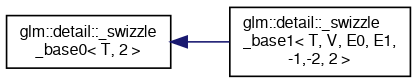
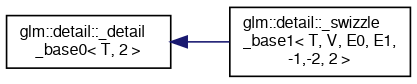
node "glm::detail::_swizzle _base0< T, 2 >": label "glm::detail::_swizzle _base0< T, 2 >" -> "glm::detail::_detail _base0< T, 2 >"
